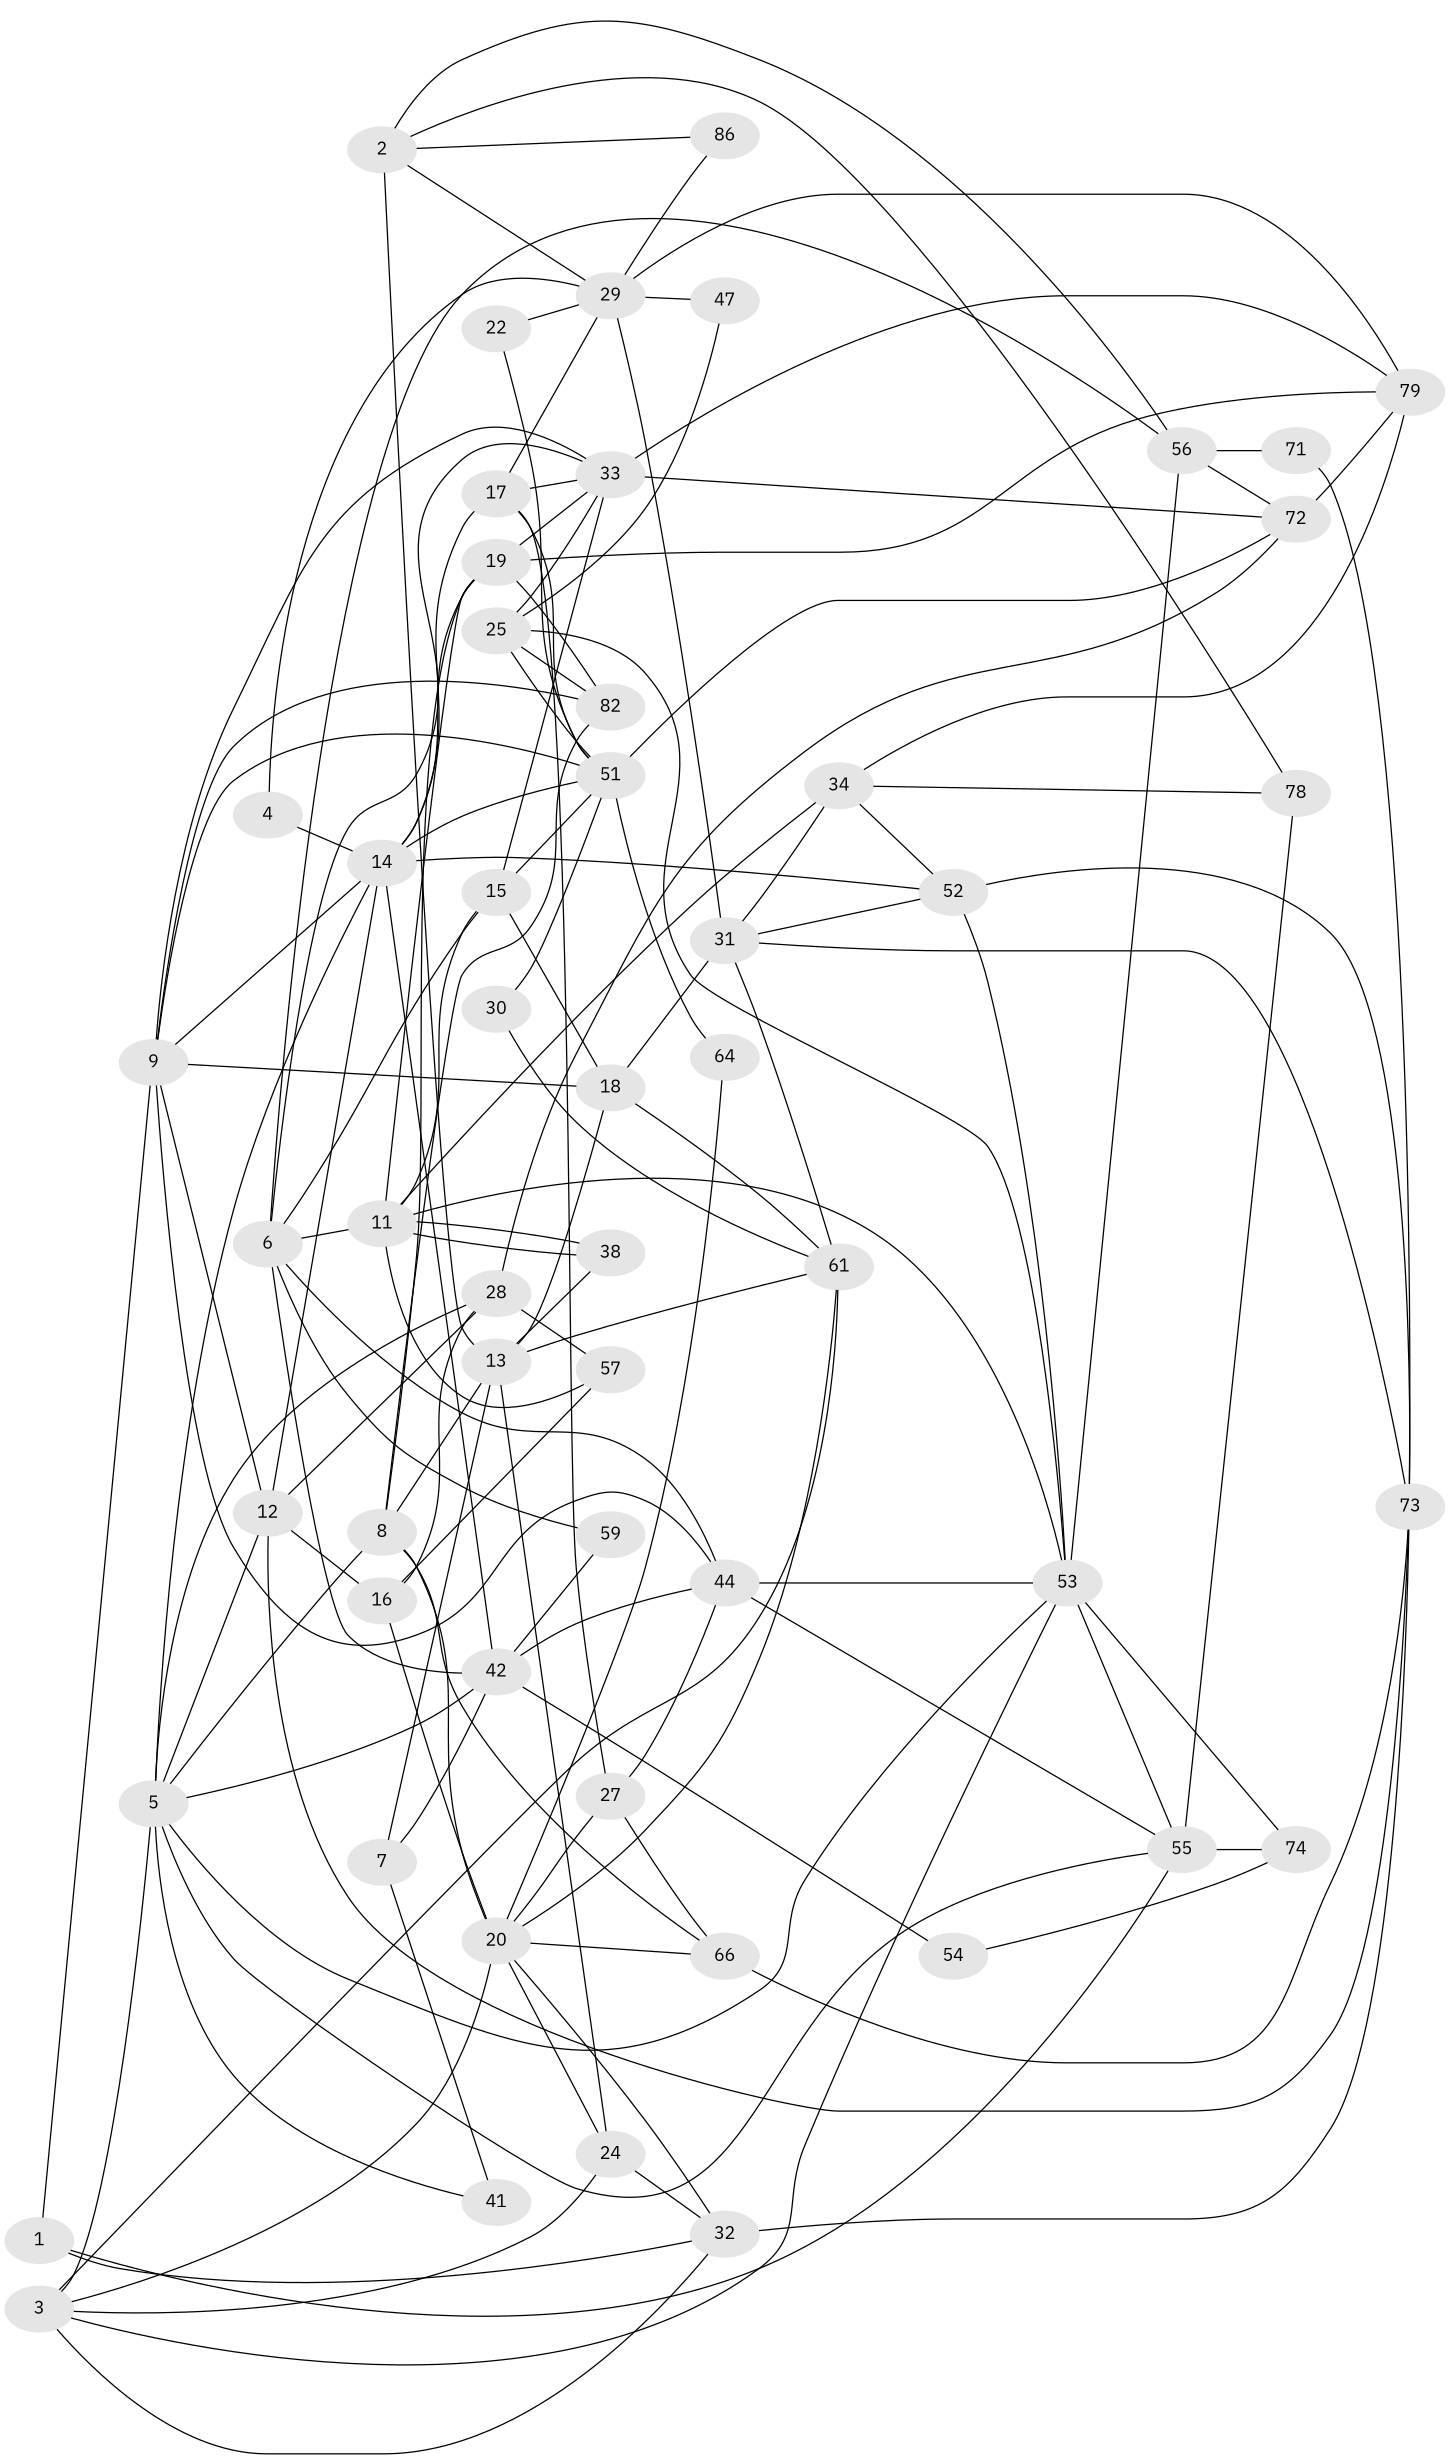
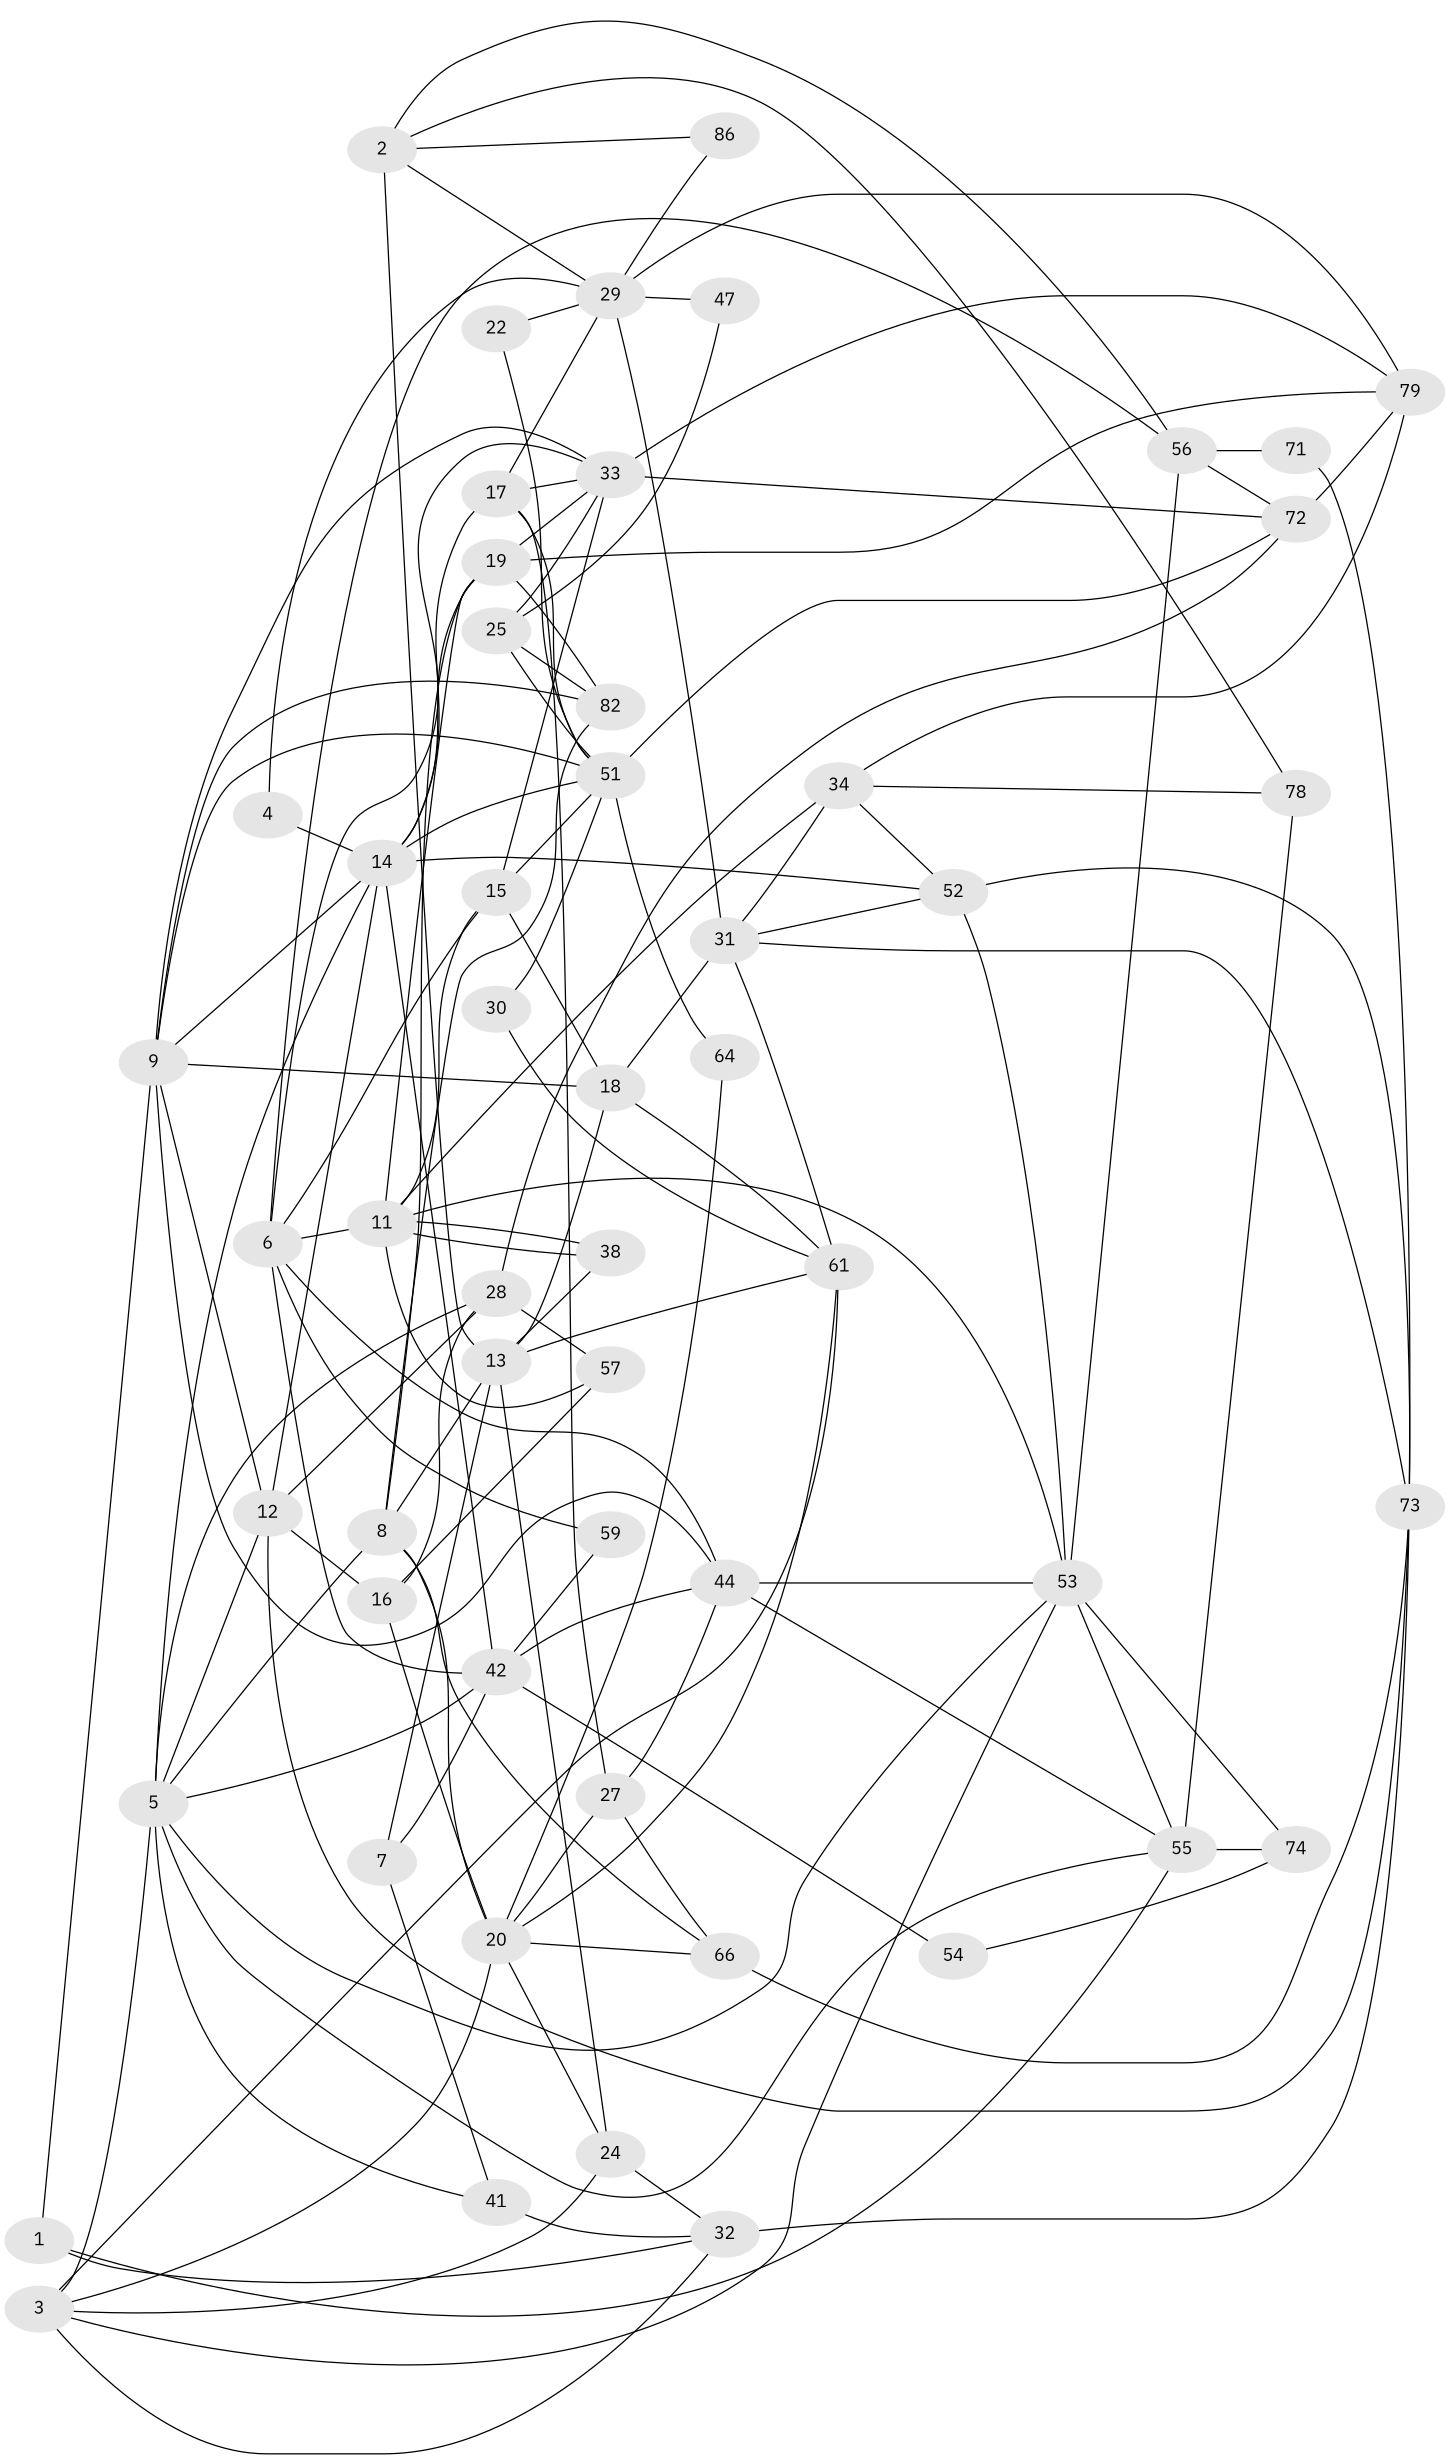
edge "25" -- "53": removed
edge "20" -- "32": now "41" -- "32"
